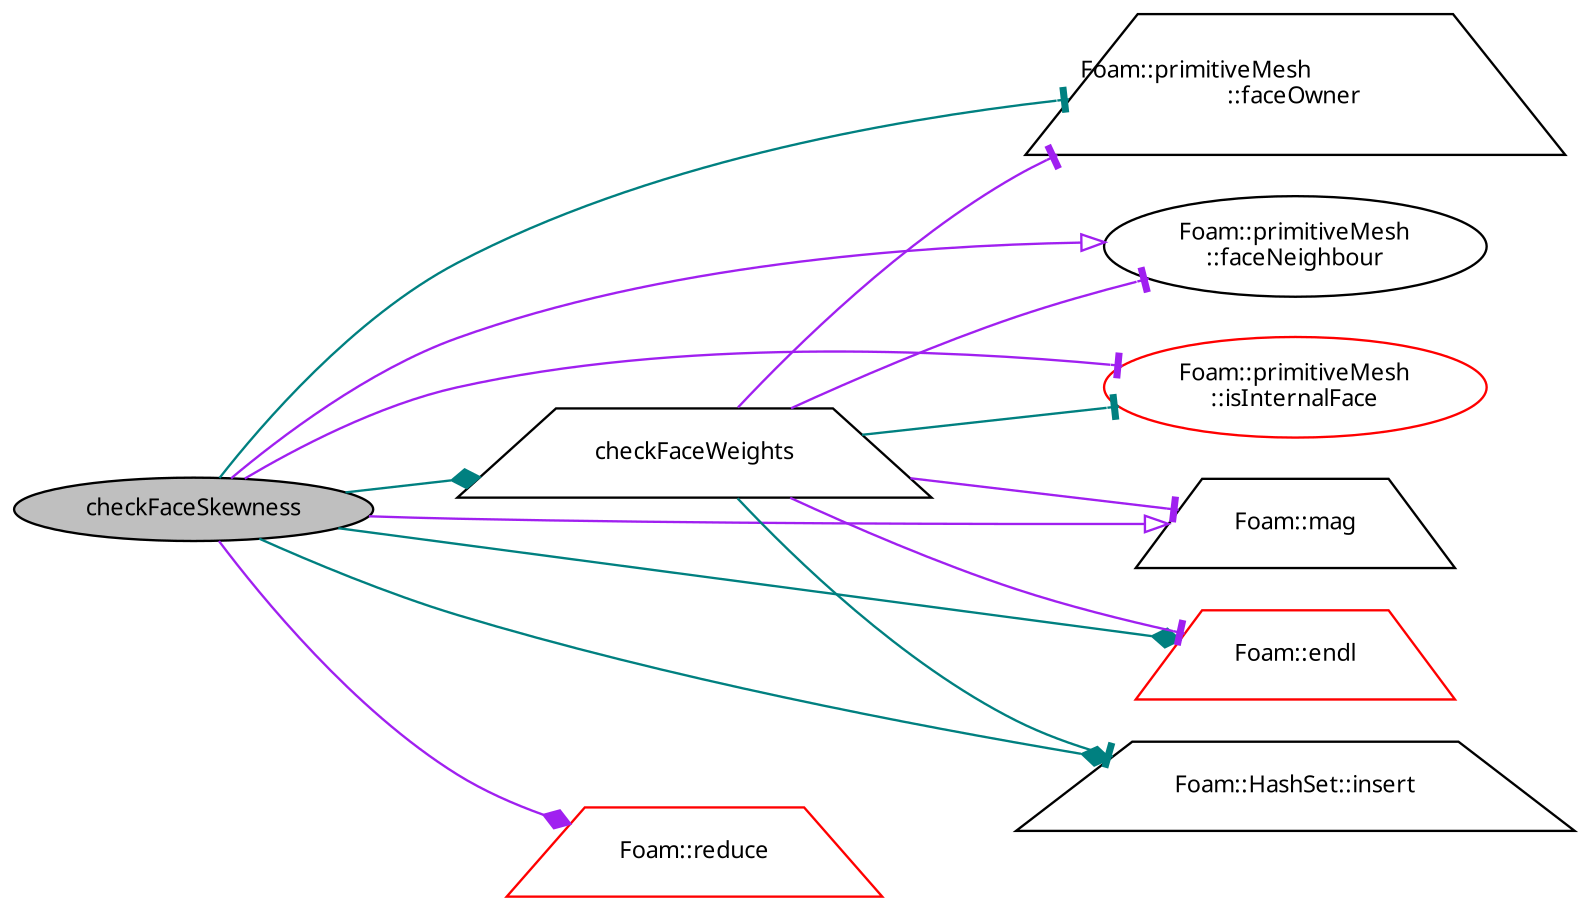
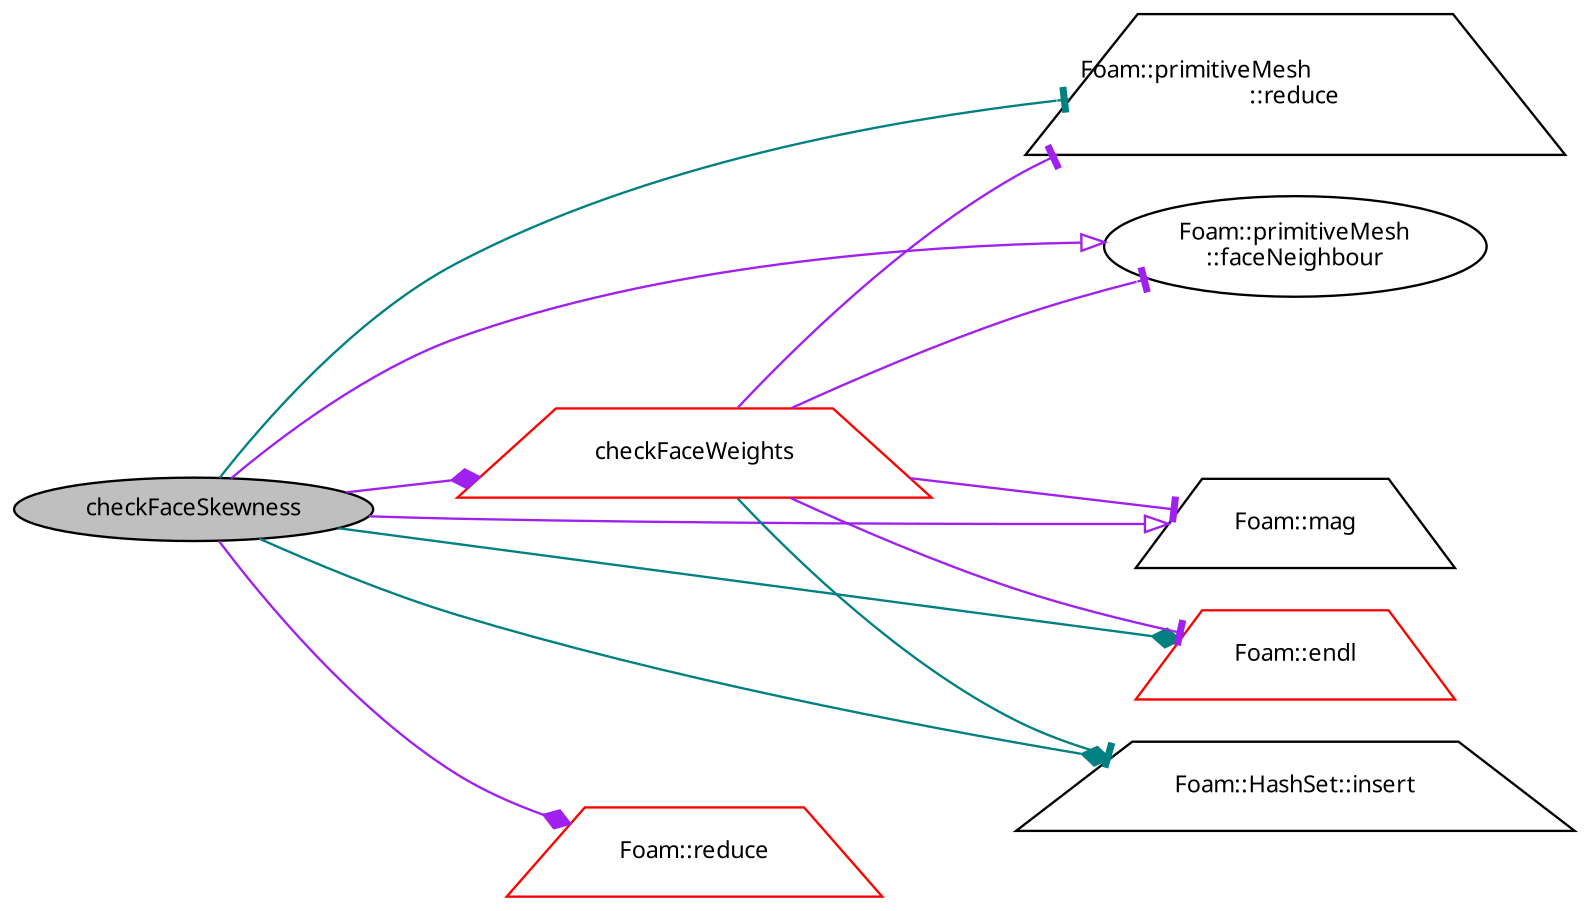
node "Foam::primitiveMesh ::faceOwner": label "Foam::primitiveMesh ::faceOwner" -> "Foam::primitiveMesh ::reduce"
node "Foam::primitiveMesh ::isInternalFace": removed
node "checkFaceWeights": color black -> red
edge "checkFaceSkewness" -> "checkFaceWeights": color teal -> purple
